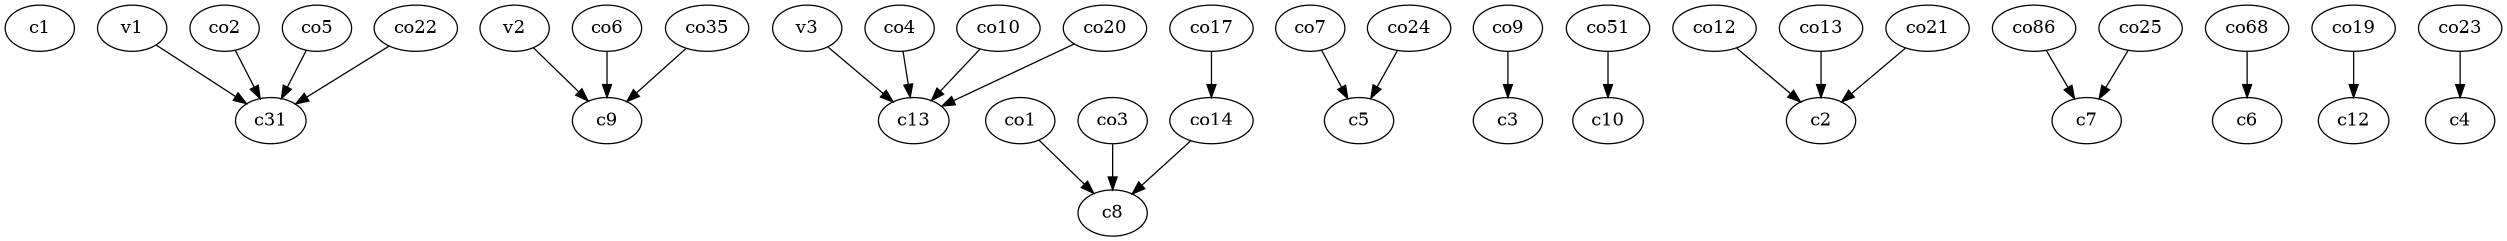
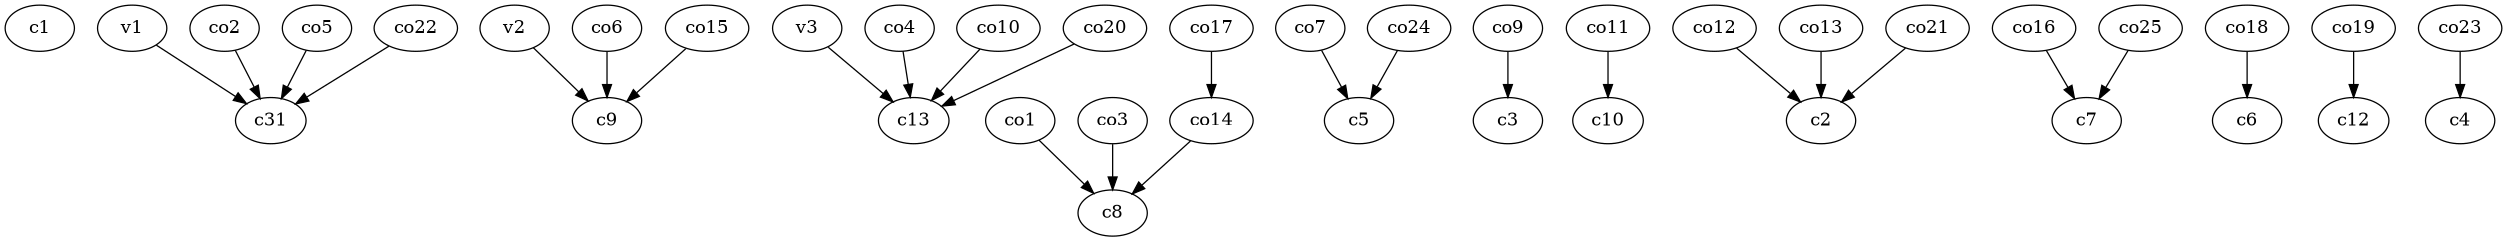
node "co35": label "co35" -> "co15"
node "co51": label "co51" -> "co11"
node "co86": label "co86" -> "co16"
node "co68": label "co68" -> "co18"
